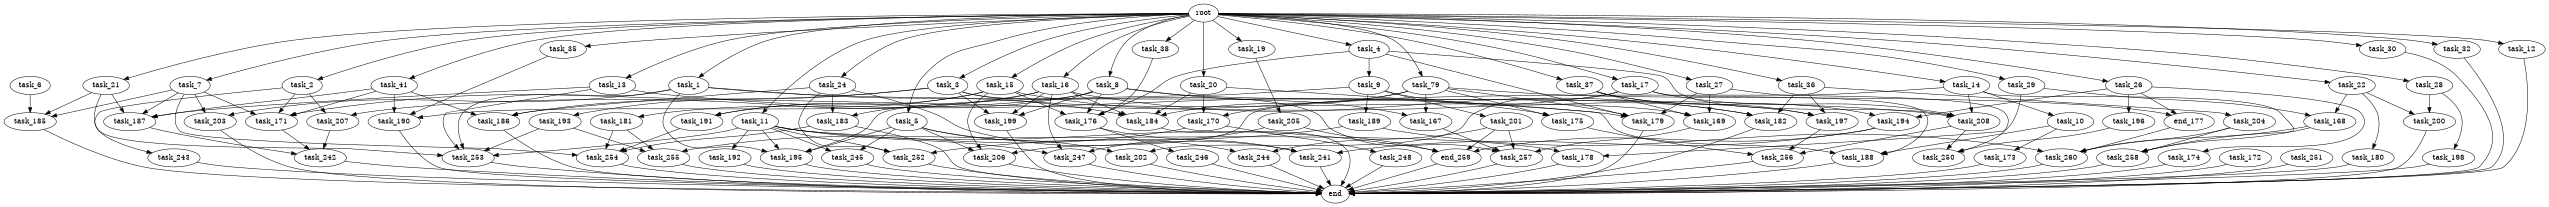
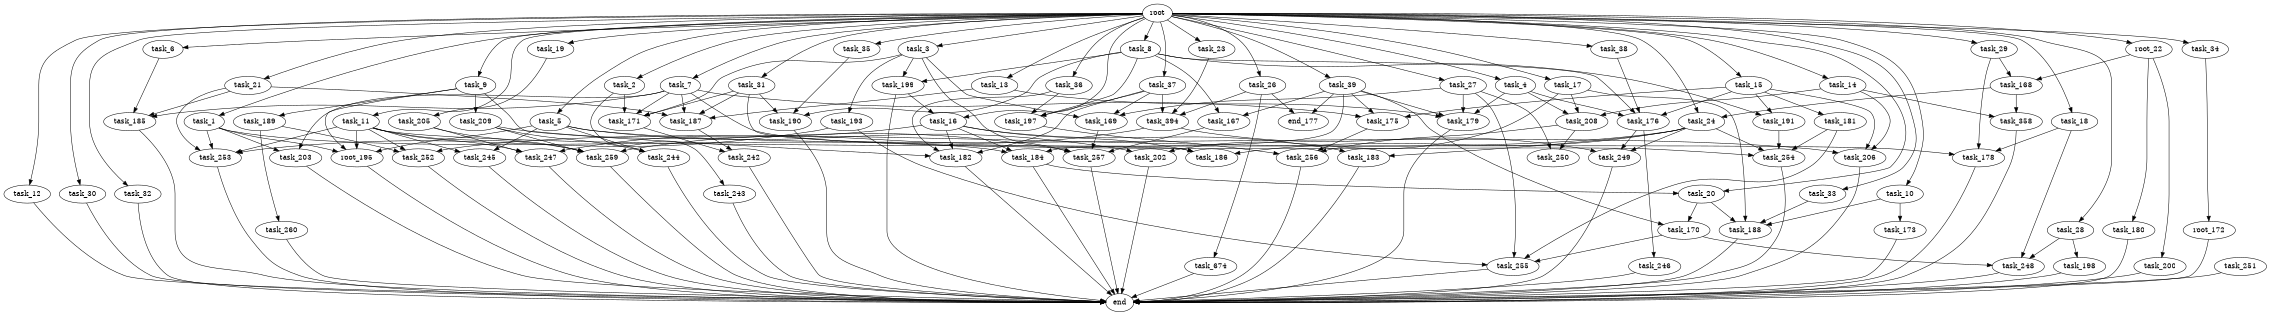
edge "root" -> "task_6": added
node "task_23": added
node "task_34": added
edge "task_4" -> "task_9": now "root" -> "task_9"
node "task_41": label "task_41" -> "task_31"
node "task_79": label "task_79" -> "task_39"
node "task_22": label "task_22" -> "root_22"
edge "task_1" -> "task_208": removed
edge "task_28" -> "task_200": now "task_28" -> "task_248"
edge "task_16" -> "task_199": reversed
edge "task_20" -> "task_184": reversed
edge "task_7" -> "task_175": added
edge "task_13" -> "task_253": removed
edge "task_14" -> "task_10": now "root" -> "task_10"
edge "task_37" -> "task_182": added
node "task_207": removed
node "task_201": label "task_201" -> "task_209"
node "task_194": label "task_194" -> "task_394"
node "task_18": added
node "task_196": removed
node "task_204": removed
edge "task_183" -> "task_254": now "task_24" -> "task_254"
edge "task_168" -> "task_260": now "task_168" -> "task_24"
edge "end_177" -> "task_260": removed
node "task_192": removed
node "task_195": label "task_195" -> "root_195"
node "task_241": label "task_241" -> "task_249"
node "end_259": label "end_259" -> "task_259"
node "task_258": label "task_258" -> "task_358"
node "task_174": label "task_174" -> "task_674"
node "task_172": label "task_172" -> "root_172"
edge "task_27" -> "task_255": added
edge "task_186" -> "end": removed
node "task_33": added
